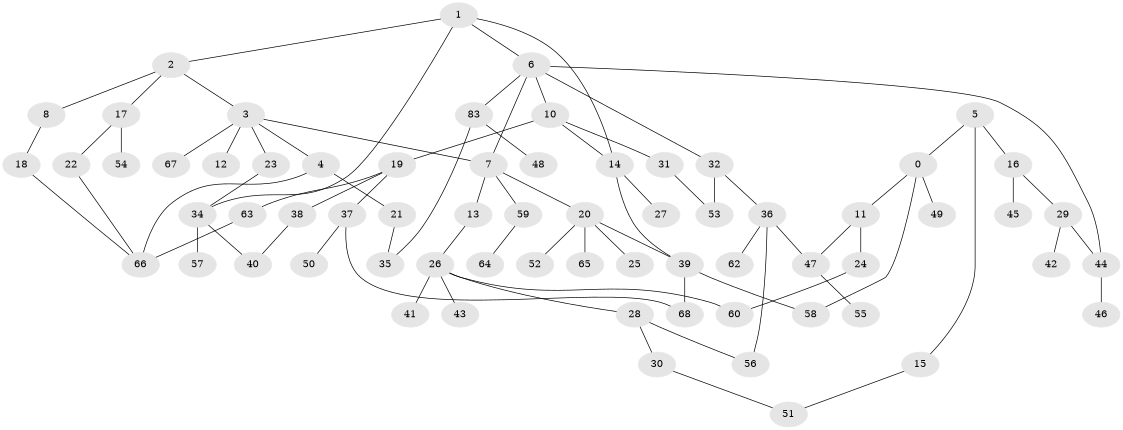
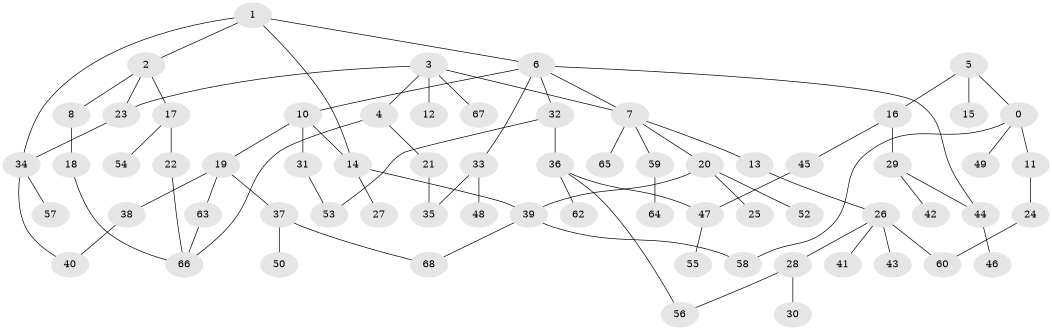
edge "2" -- "3": now "2" -- "23"
node "83": label "83" -> "33"
edge "20" -- "65": now "7" -- "65"
edge "11" -- "47": now "45" -- "47"
node "51": removed
